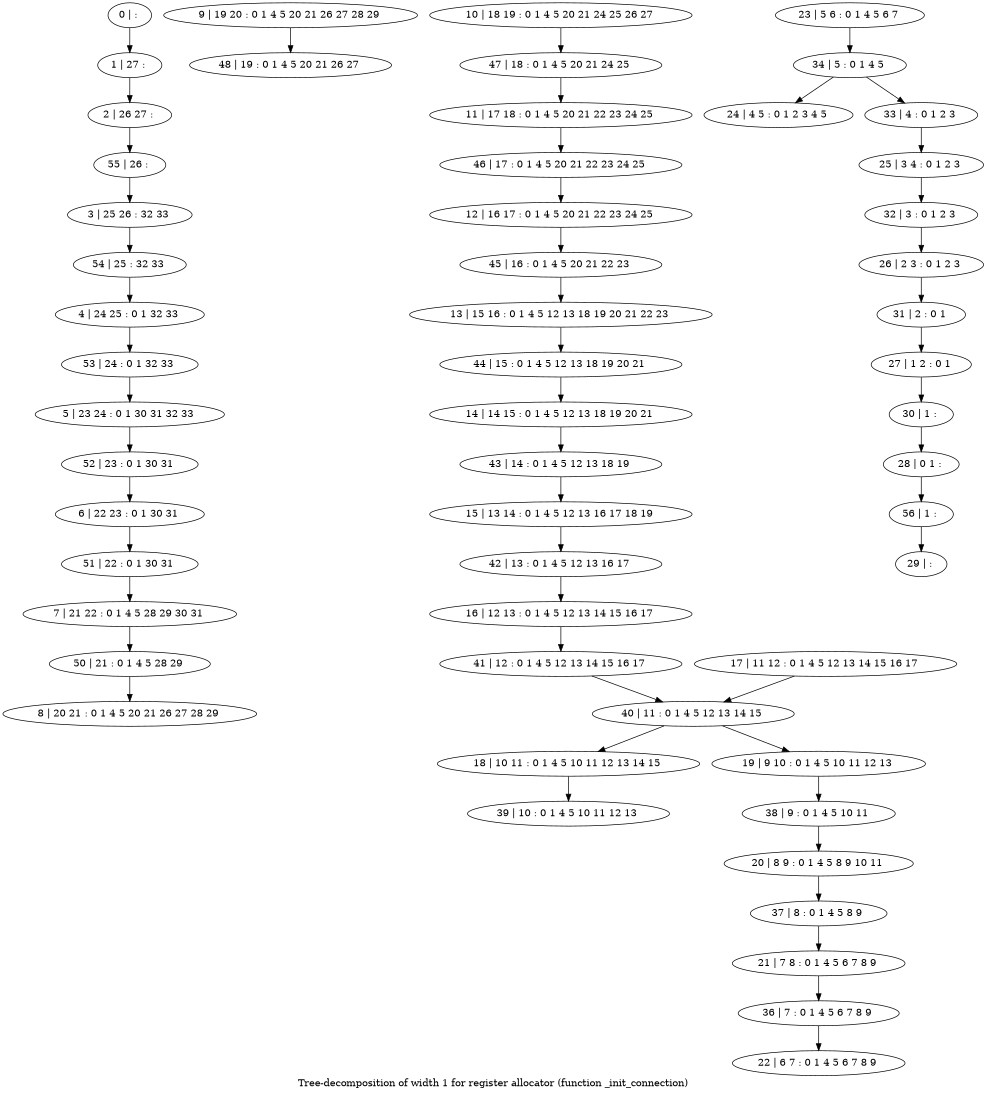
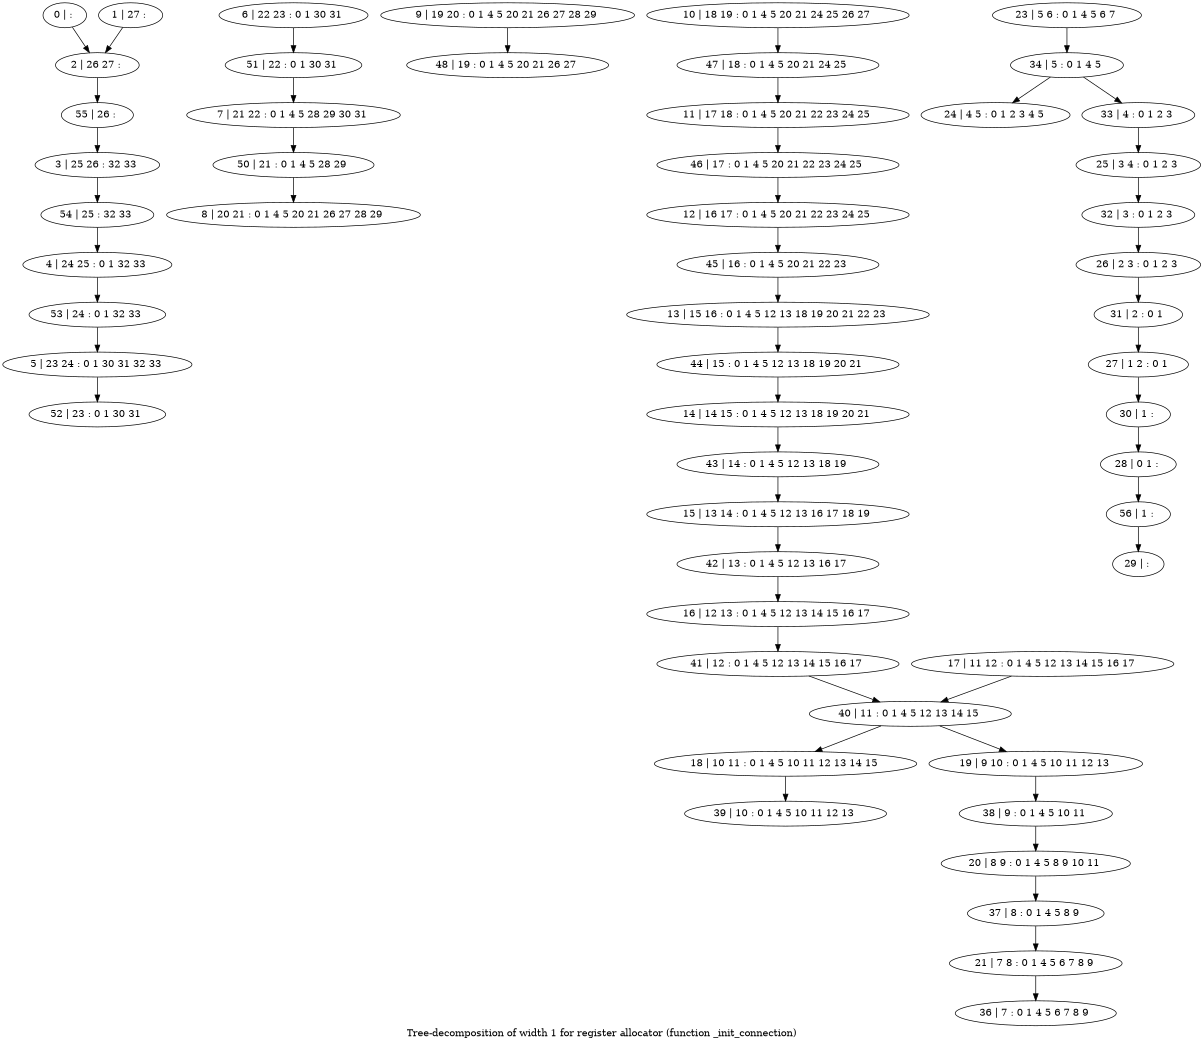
edge "0 | :" -> "1 | 27 :": now "0 | :" -> "2 | 26 27 :"
edge "52 | 23 : 0 1 30 31" -> "6 | 22 23 : 0 1 30 31": removed
node "22 | 6 7 : 0 1 4 5 6 7 8 9": removed
